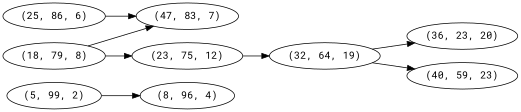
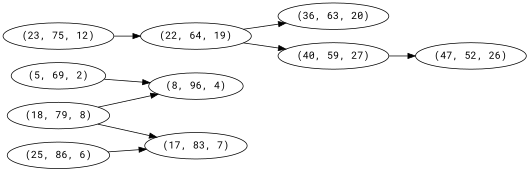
node "(47, 83, 7)": label "(47, 83, 7)" -> "(17, 83, 7)"
node "(36, 23, 20)": label "(36, 23, 20)" -> "(36, 63, 20)"
edge "(18, 79, 8)" -> "(23, 75, 12)": now "(18, 79, 8)" -> "(8, 96, 4)"
node "(32, 64, 19)": label "(32, 64, 19)" -> "(22, 64, 19)"
node "(47, 52, 26)": added
node "(40, 59, 23)": label "(40, 59, 23)" -> "(40, 59, 27)"
node "(5, 99, 2)": label "(5, 99, 2)" -> "(5, 69, 2)"
